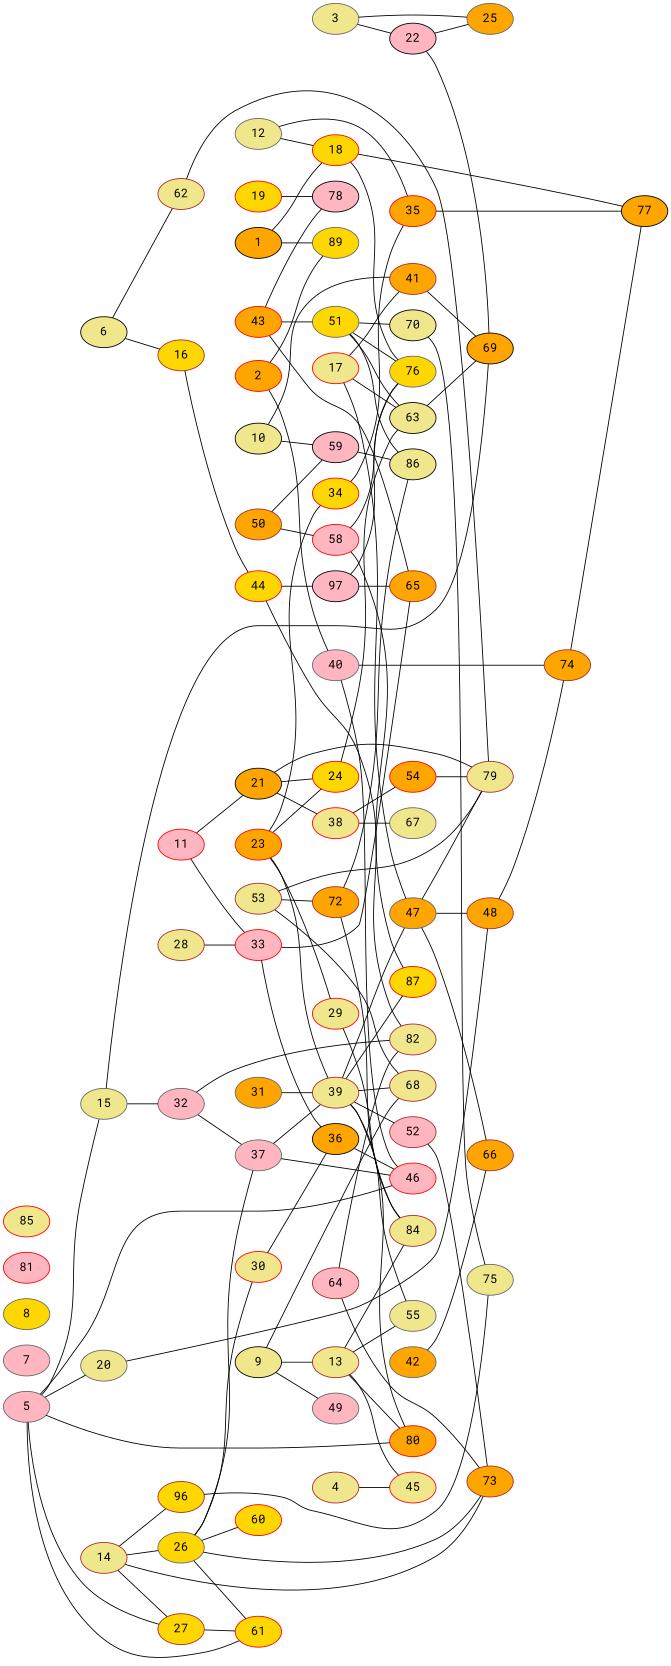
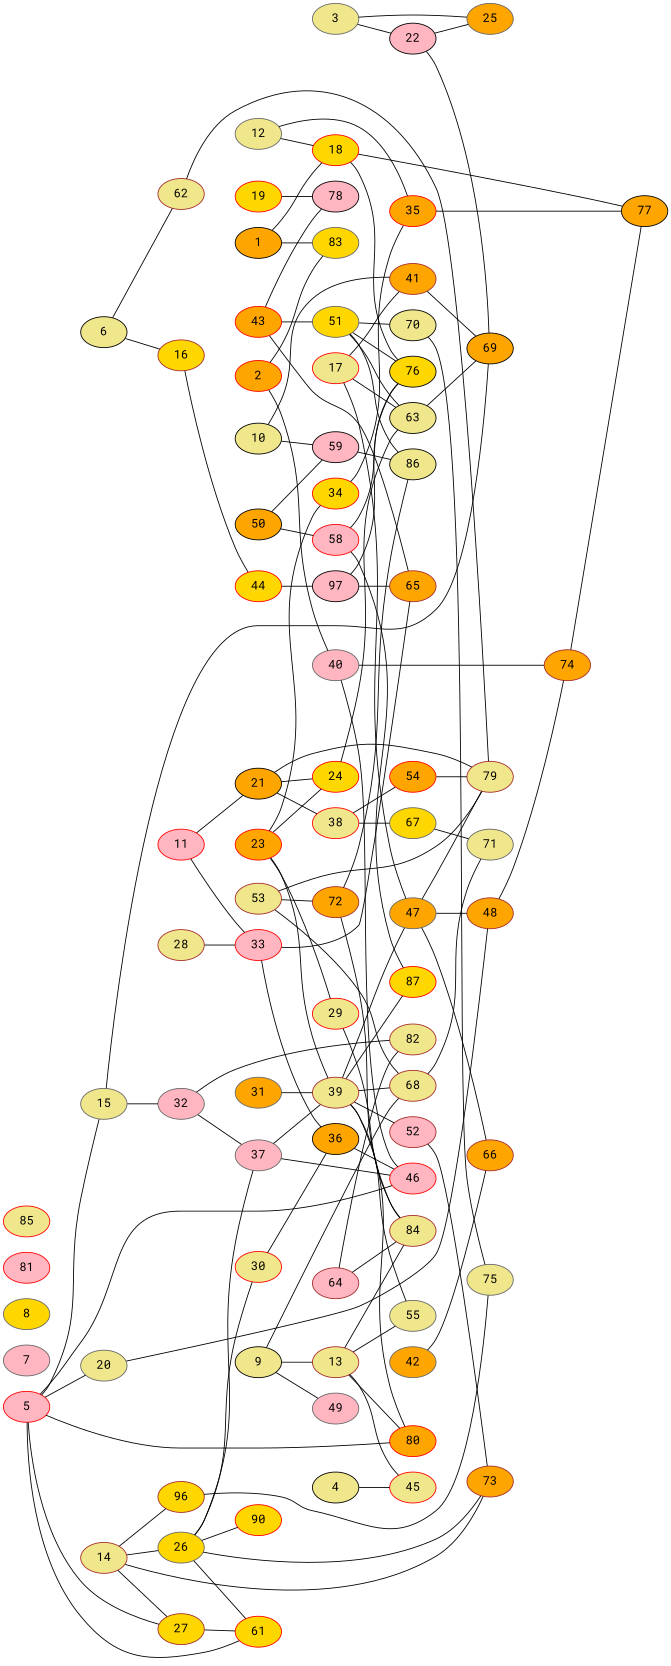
node "89": label "89" -> "83"
node "76": color gray40 -> black
node "50": color brown -> black
edge "44" -- "82": removed
node "67": fillcolor khaki -> gold
node "71": added
edge "64" -- "73": now "64" -- "84"
node "5": color gray40 -> red
node "4": color brown -> black
node "60": label "60" -> "90"
